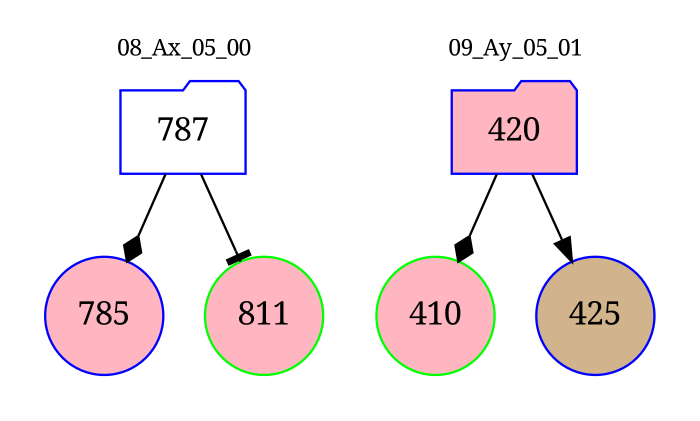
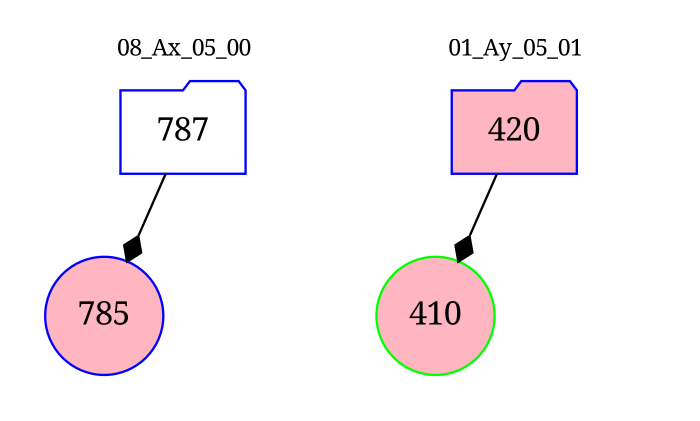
cluster "09_Ay_05_01": label "09_Ay_05_01" -> "01_Ay_05_01"
node "811": removed
node "425": removed
